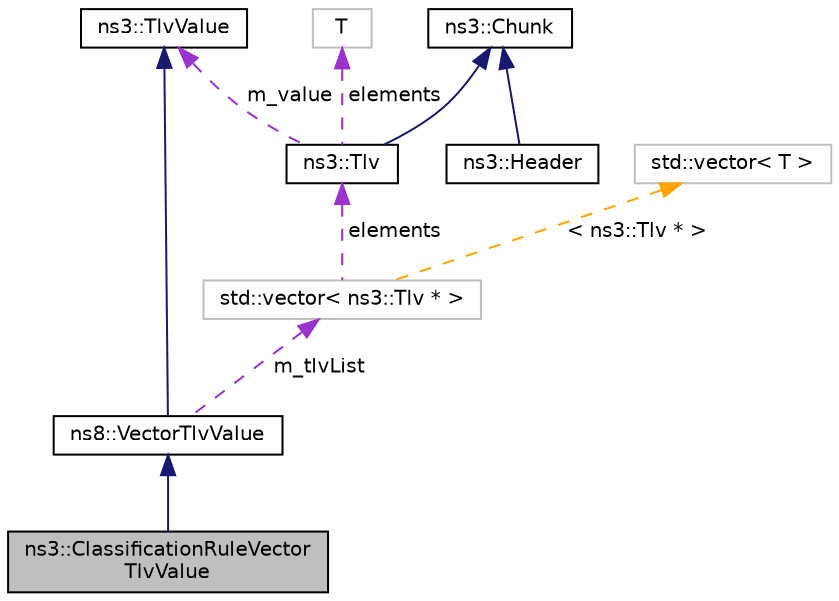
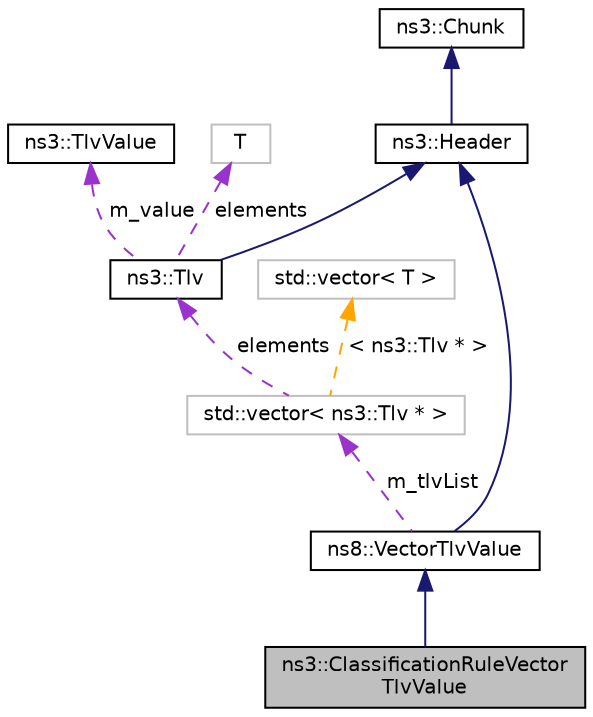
edge "ns3::Tlv" -> "ns3::Chunk": now "ns3::Tlv" -> "ns3::Header"
edge "ns8::VectorTlvValue" -> "ns3::TlvValue": now "ns8::VectorTlvValue" -> "ns3::Header"
